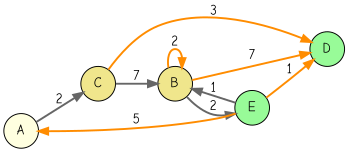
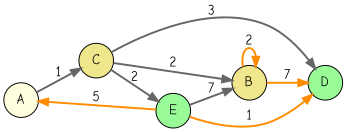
edge "C" -> "D": color darkorange -> gray40
edge "C" -> "B": label "7" -> "2"
edge "E" -> "B": label "1" -> "7"
edge "A" -> "C": label "2" -> "1"
edge "B" -> "E": now "C" -> "E"
